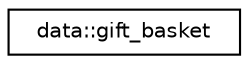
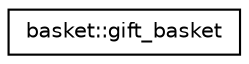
node "data::gift_basket": label "data::gift_basket" -> "basket::gift_basket"
